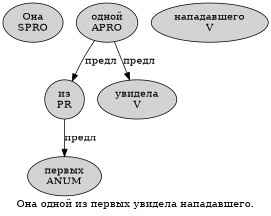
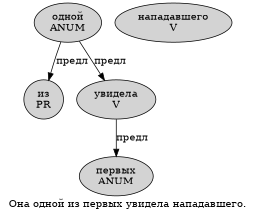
node "Она SPRO": removed
node "одной APRO": label "одной APRO" -> "одной ANUM"
edge "из PR" -> "первых ANUM": now "увидела V" -> "первых ANUM"
